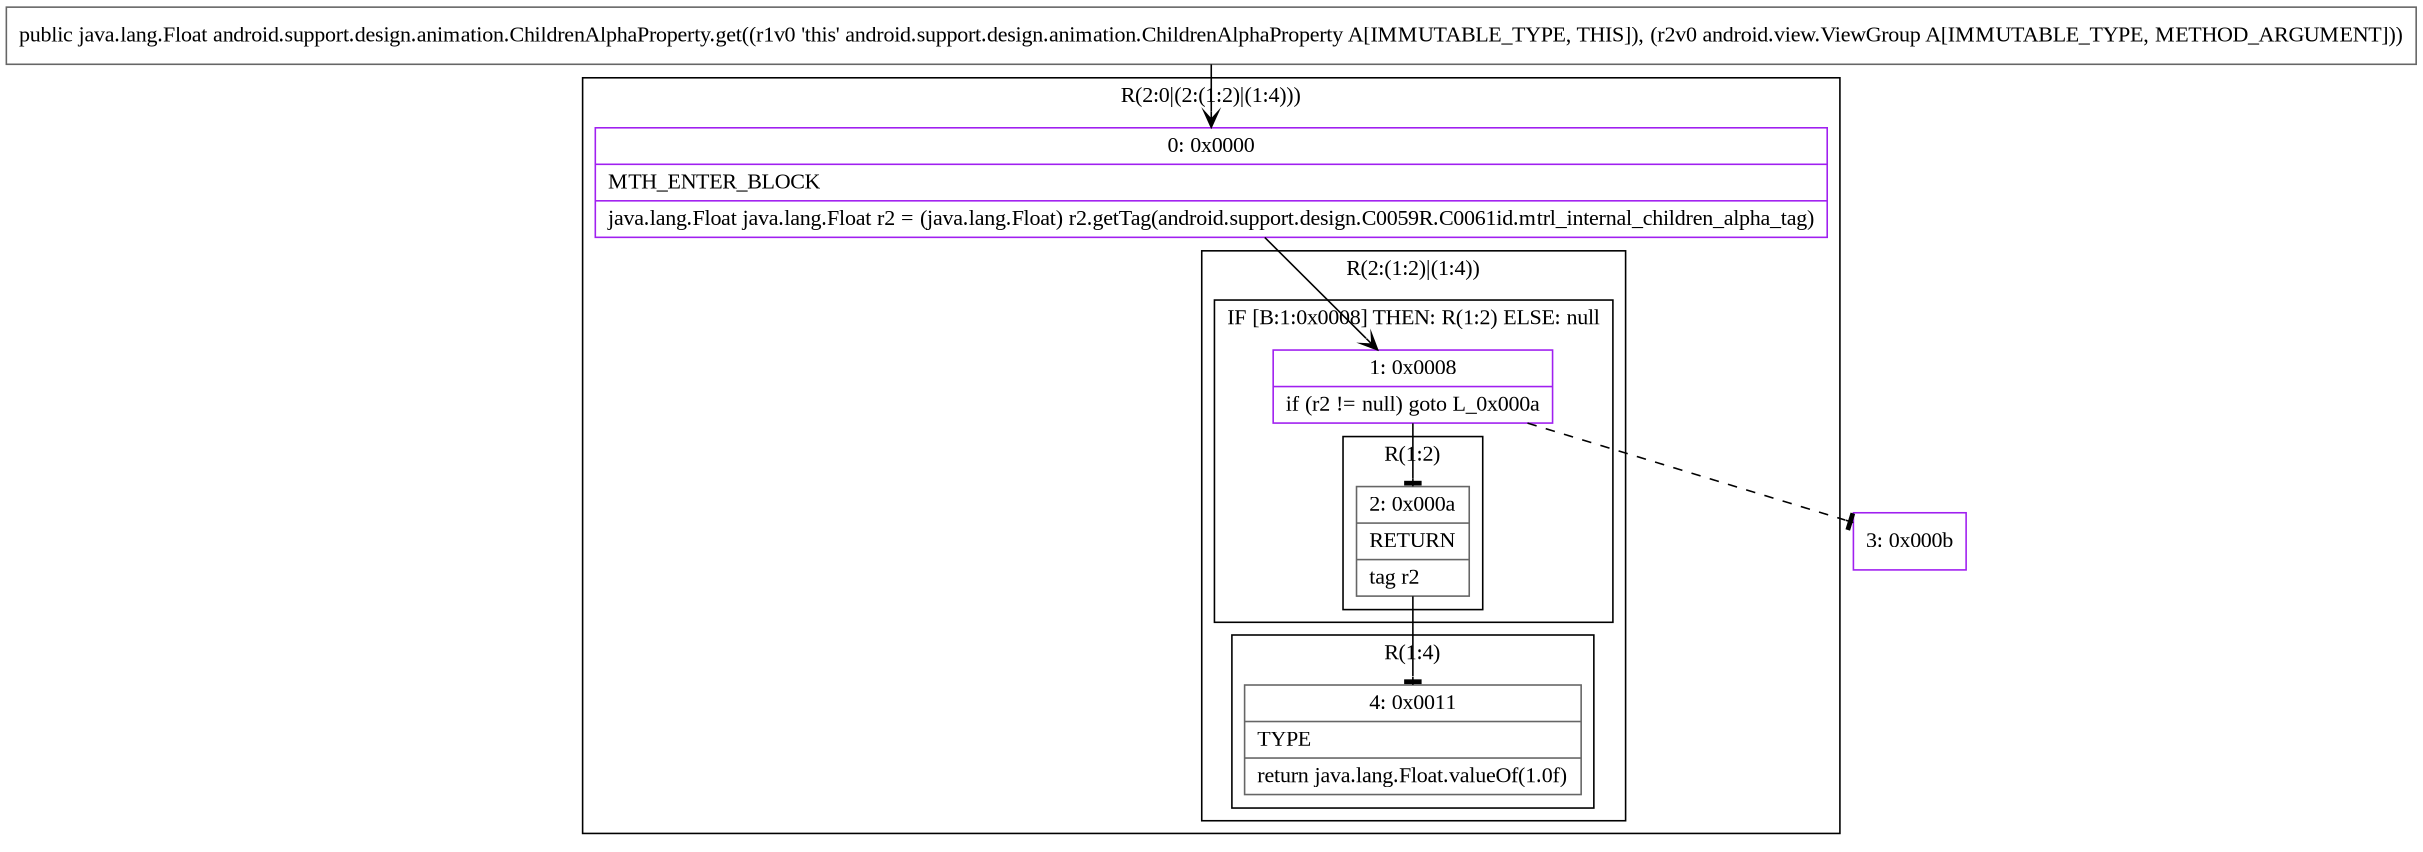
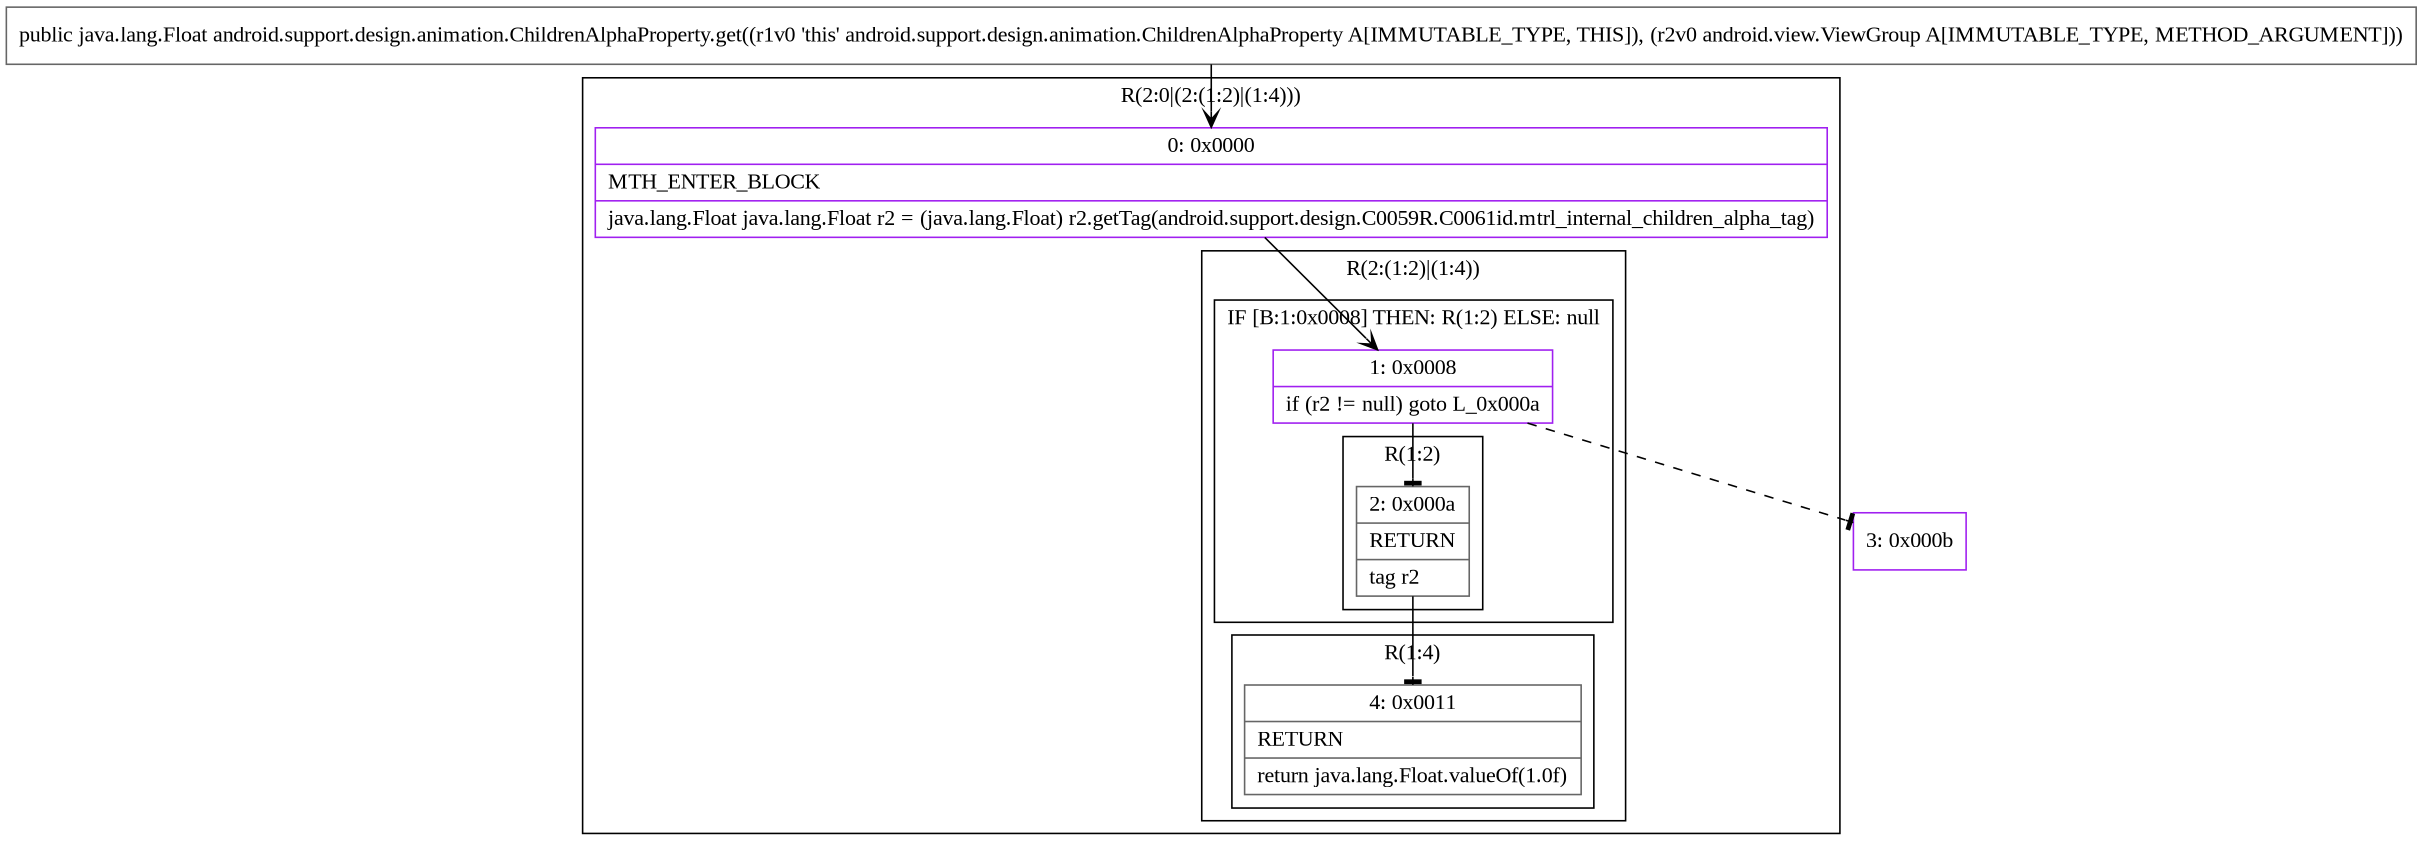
node "4: 0x0011": text "TYPE" -> "RETURN"
